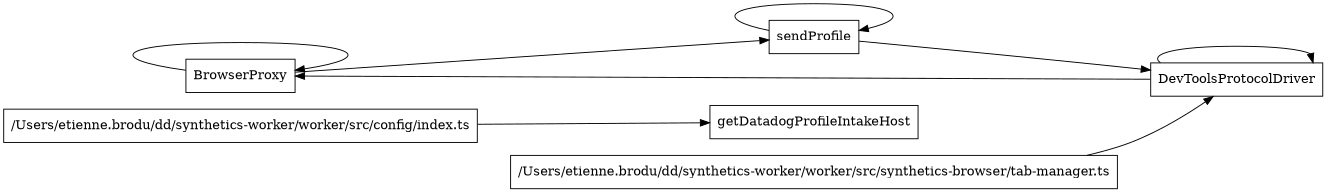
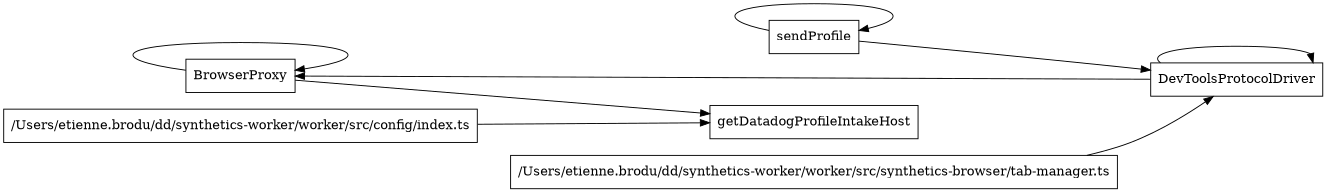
edge "BrowserProxy" -> "sendProfile": now "BrowserProxy" -> "getDatadogProfileIntakeHost"
